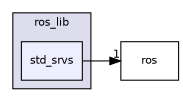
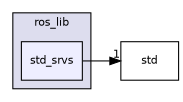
node "ros": label "ros" -> "std"
